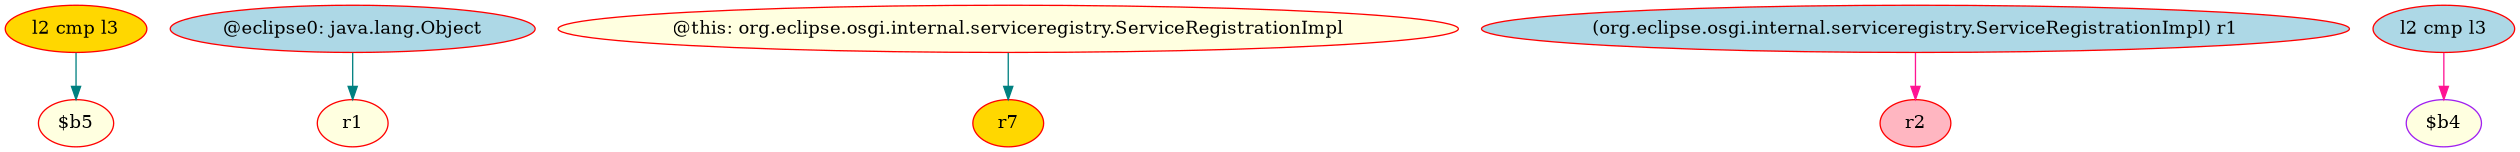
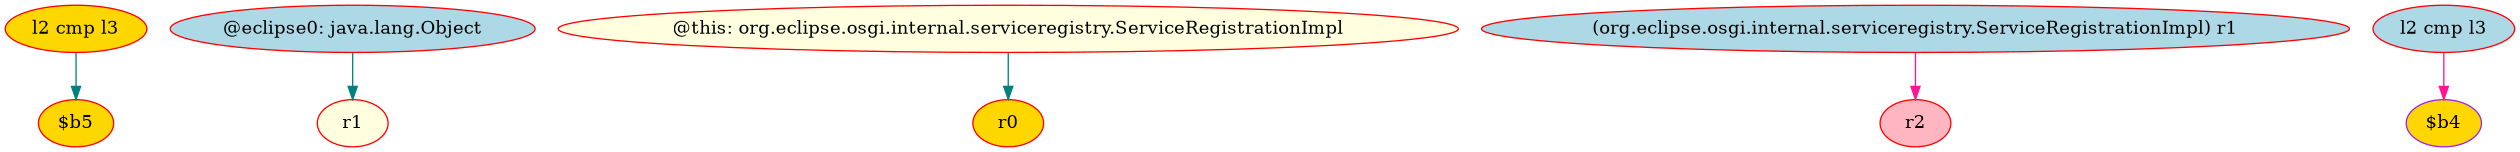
node "$b5": fillcolor lightyellow -> gold
node "r7": label "r7" -> "r0"
node "$b4": fillcolor lightyellow -> gold
